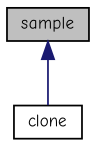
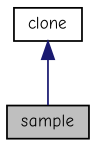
edge "clone" -> "sample": reversed
